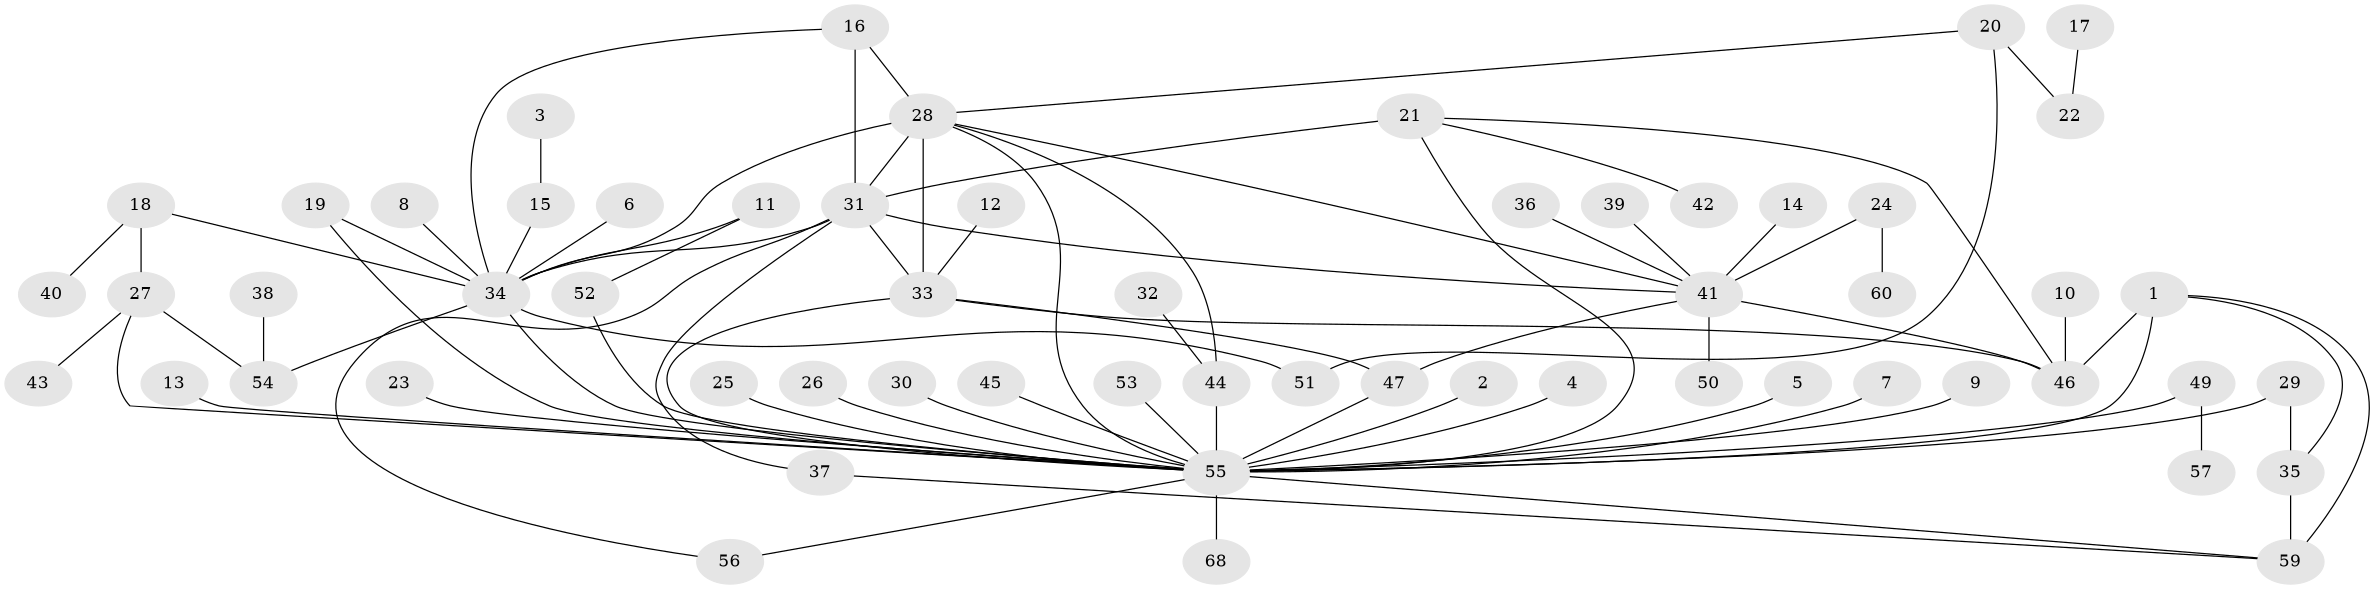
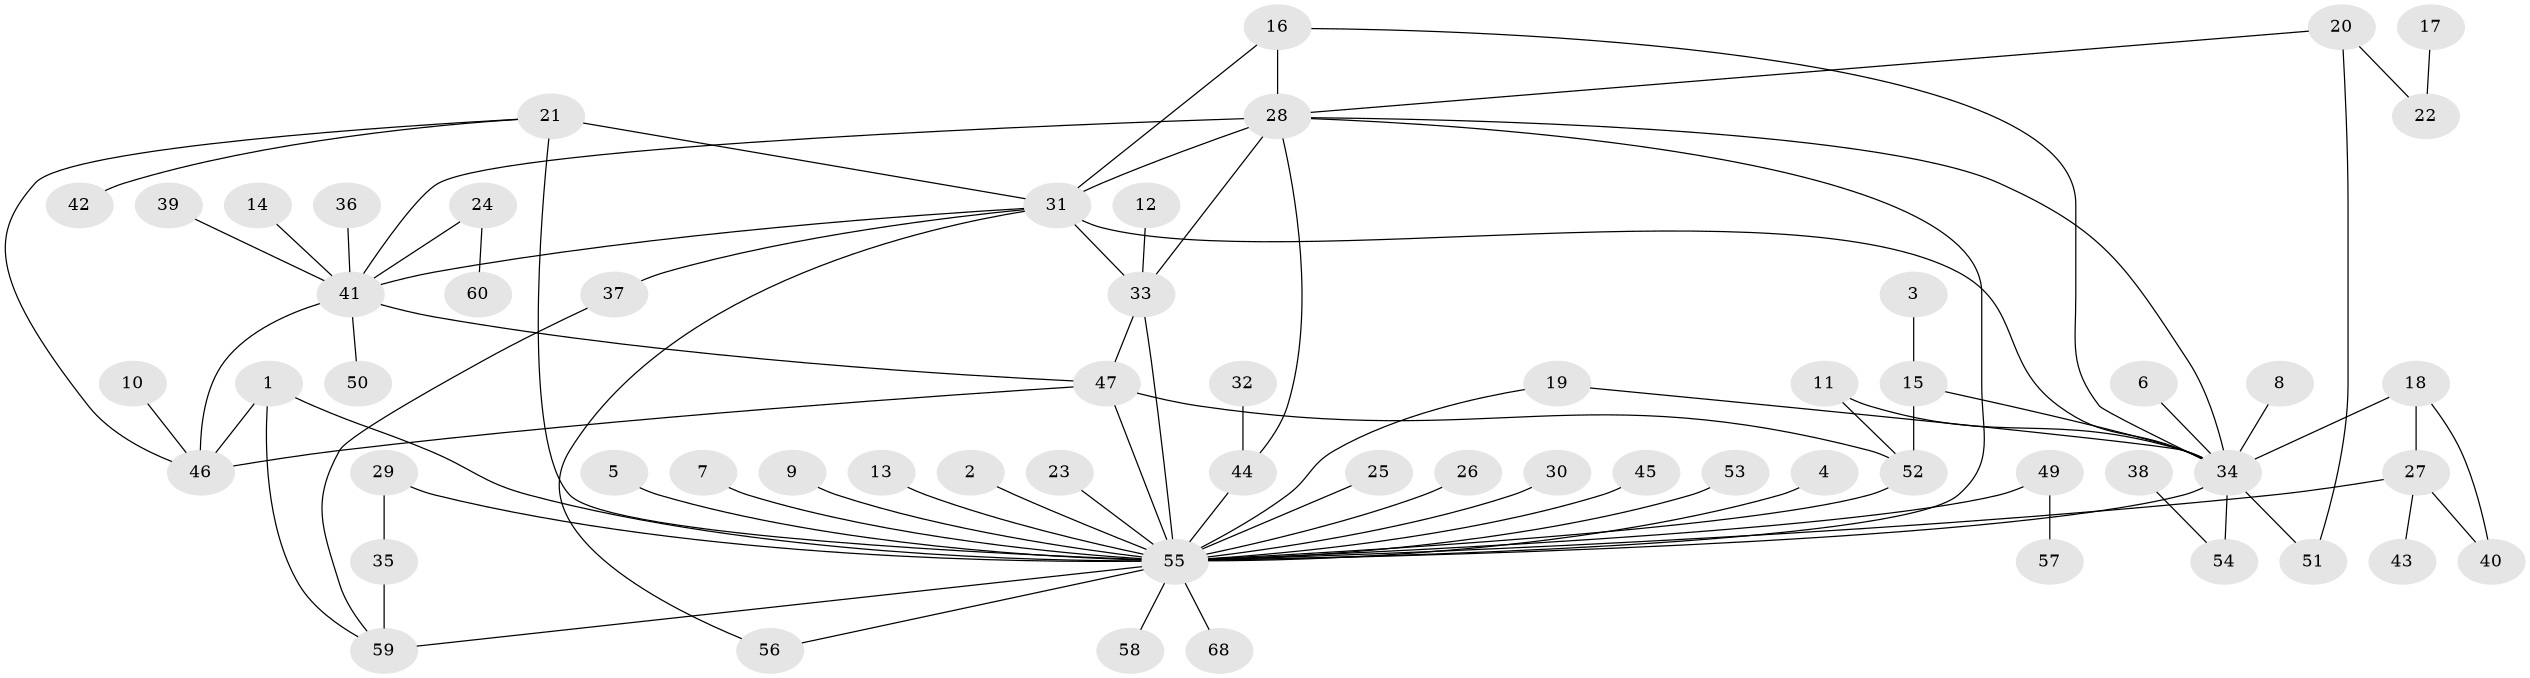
edge "33" -- "46": now "47" -- "46"
edge "27" -- "54": now "27" -- "40"
edge "1" -- "35": removed
edge "47" -- "52": added
edge "15" -- "52": added
node "58": added
